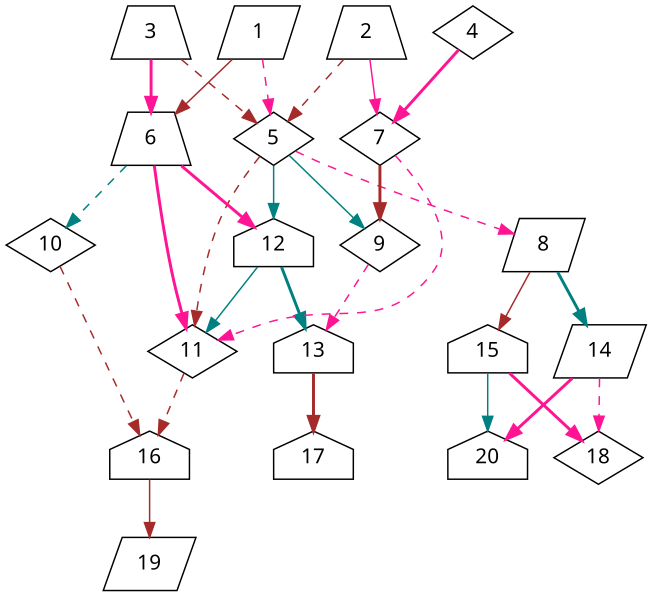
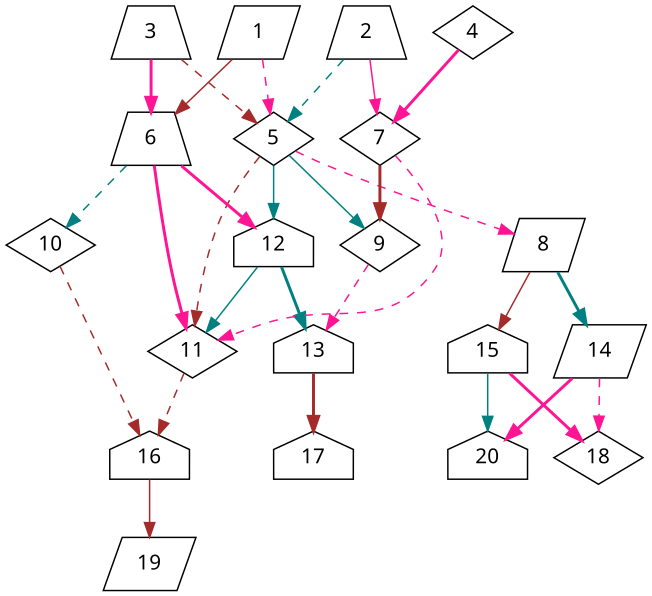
edge "2" -> "5": color brown -> teal
